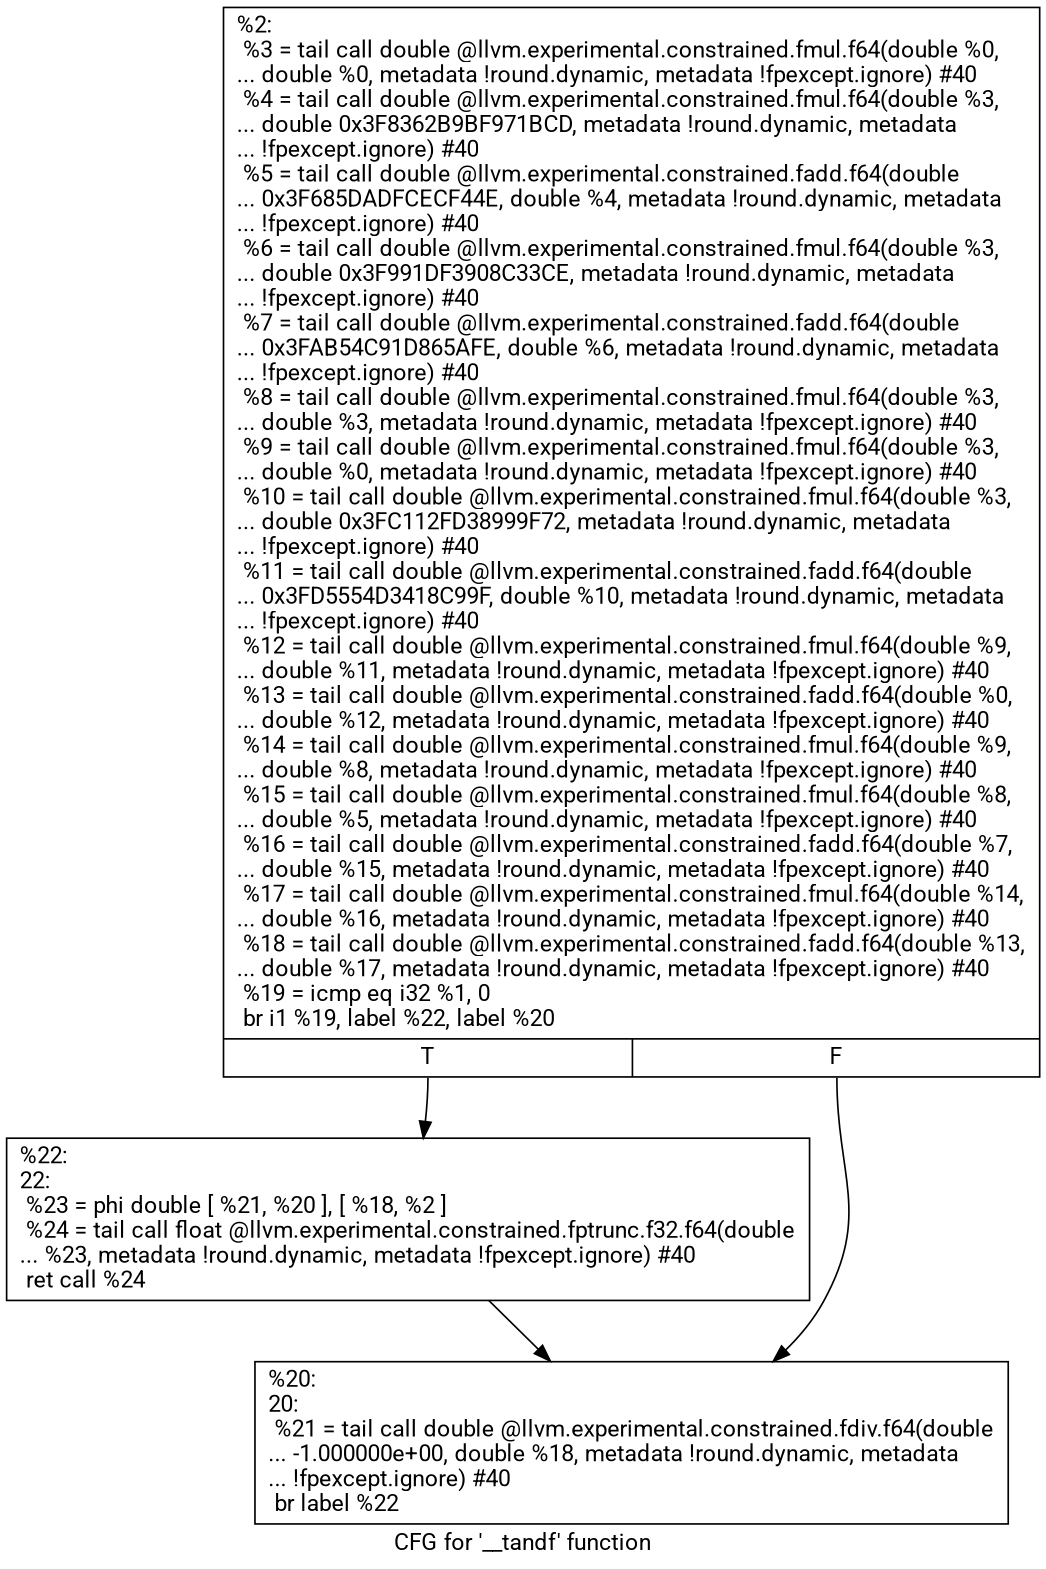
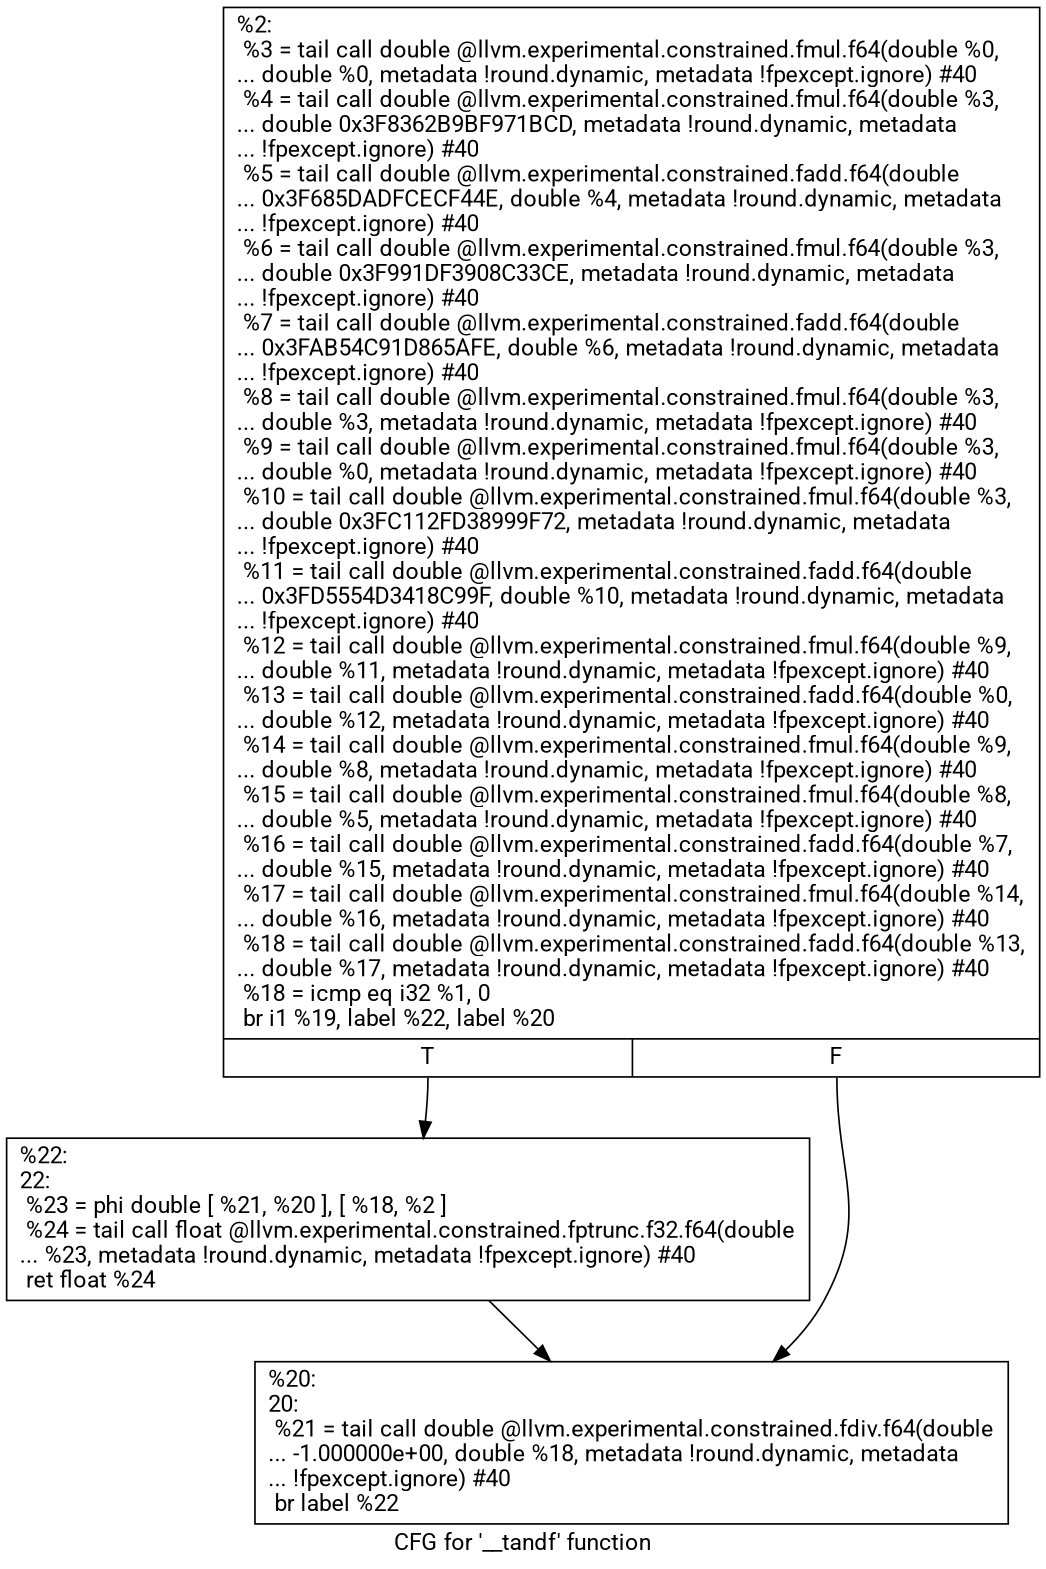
node "%2:": text "%19 = icmp eq i32 %1, 0" -> "%18 = icmp eq i32 %1, 0"
node "%22:": text "ret call %24" -> "ret float %24"
